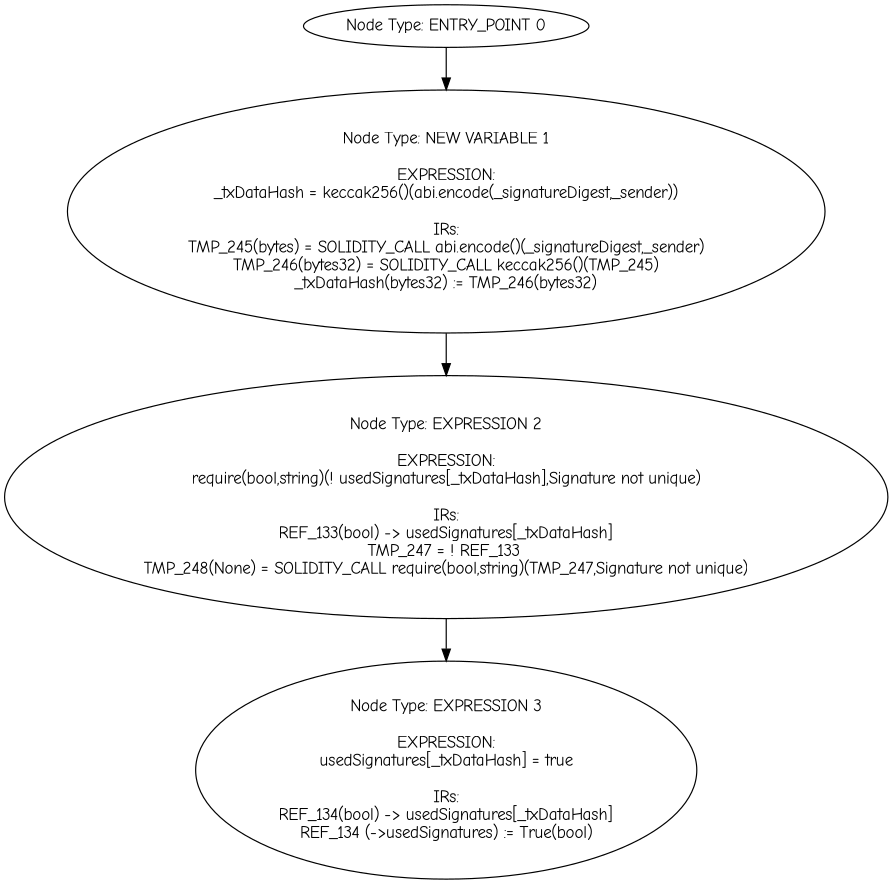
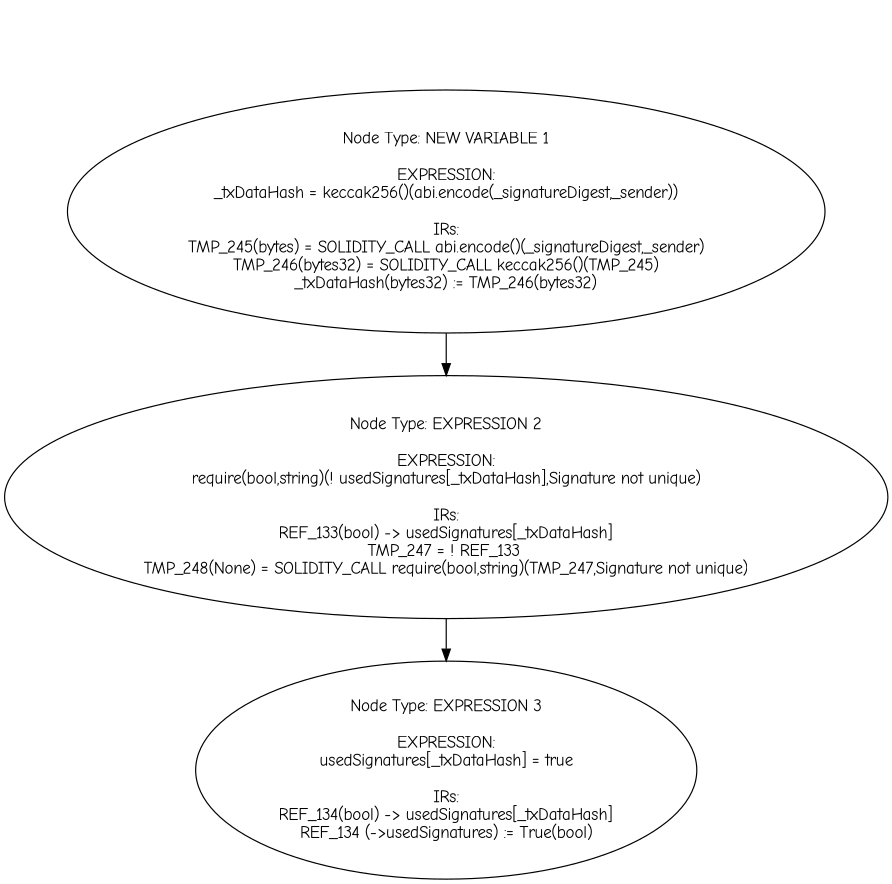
node "Node Type: ENTRY_POINT 0": removed
